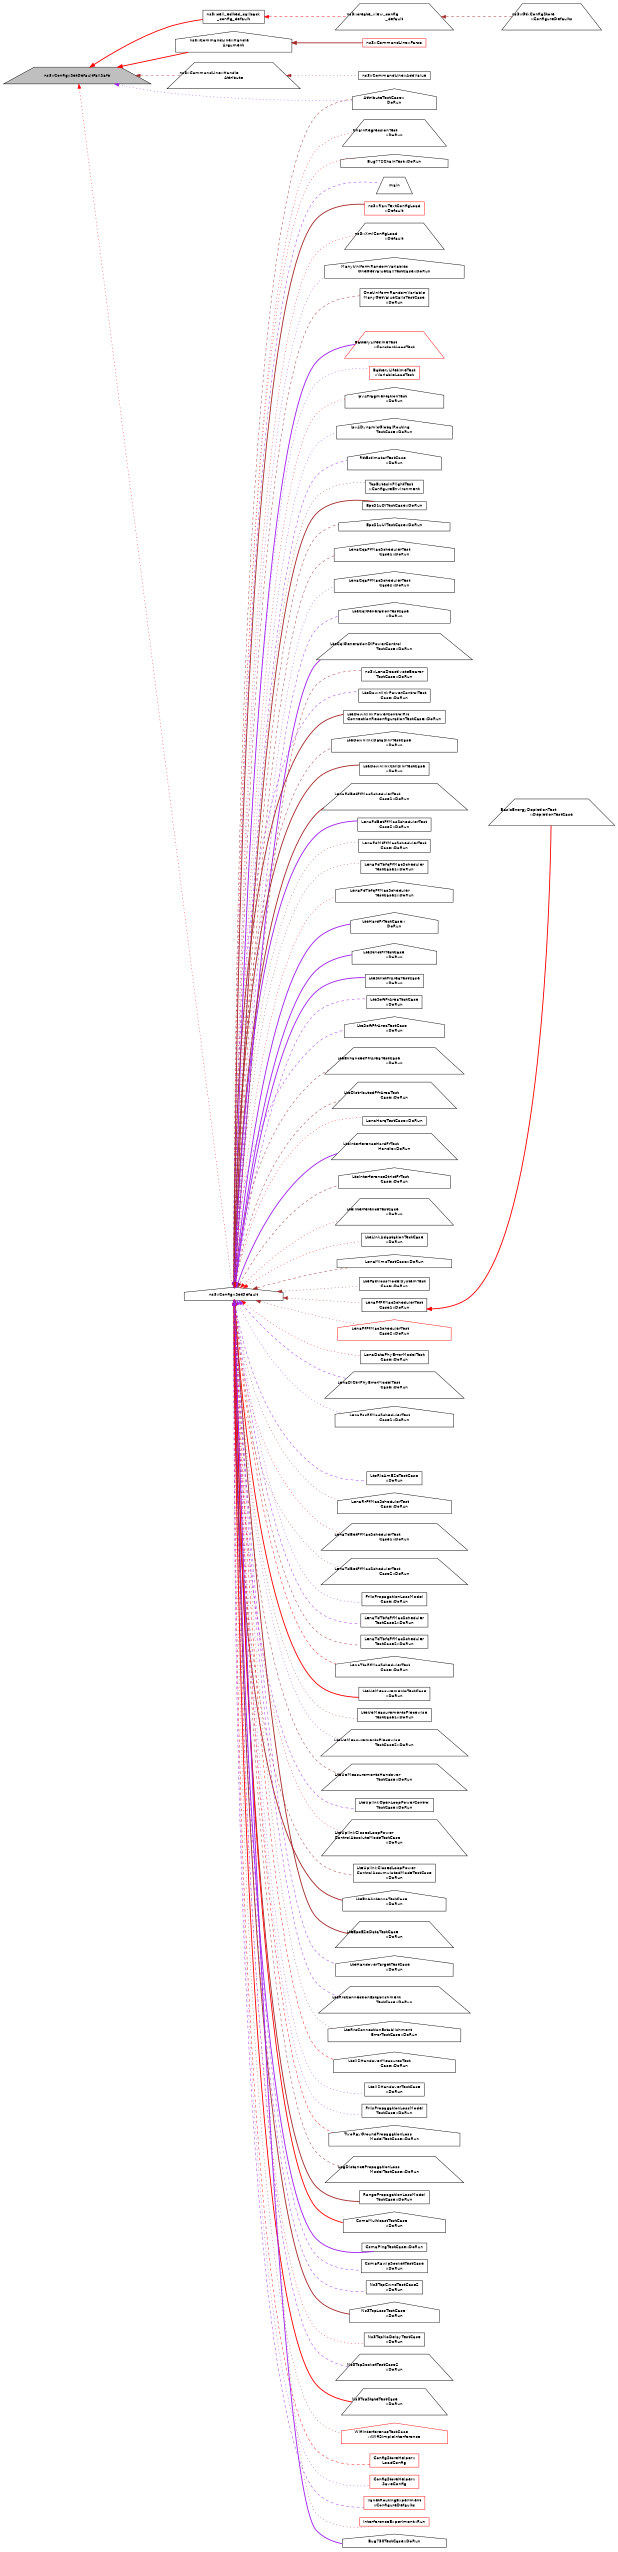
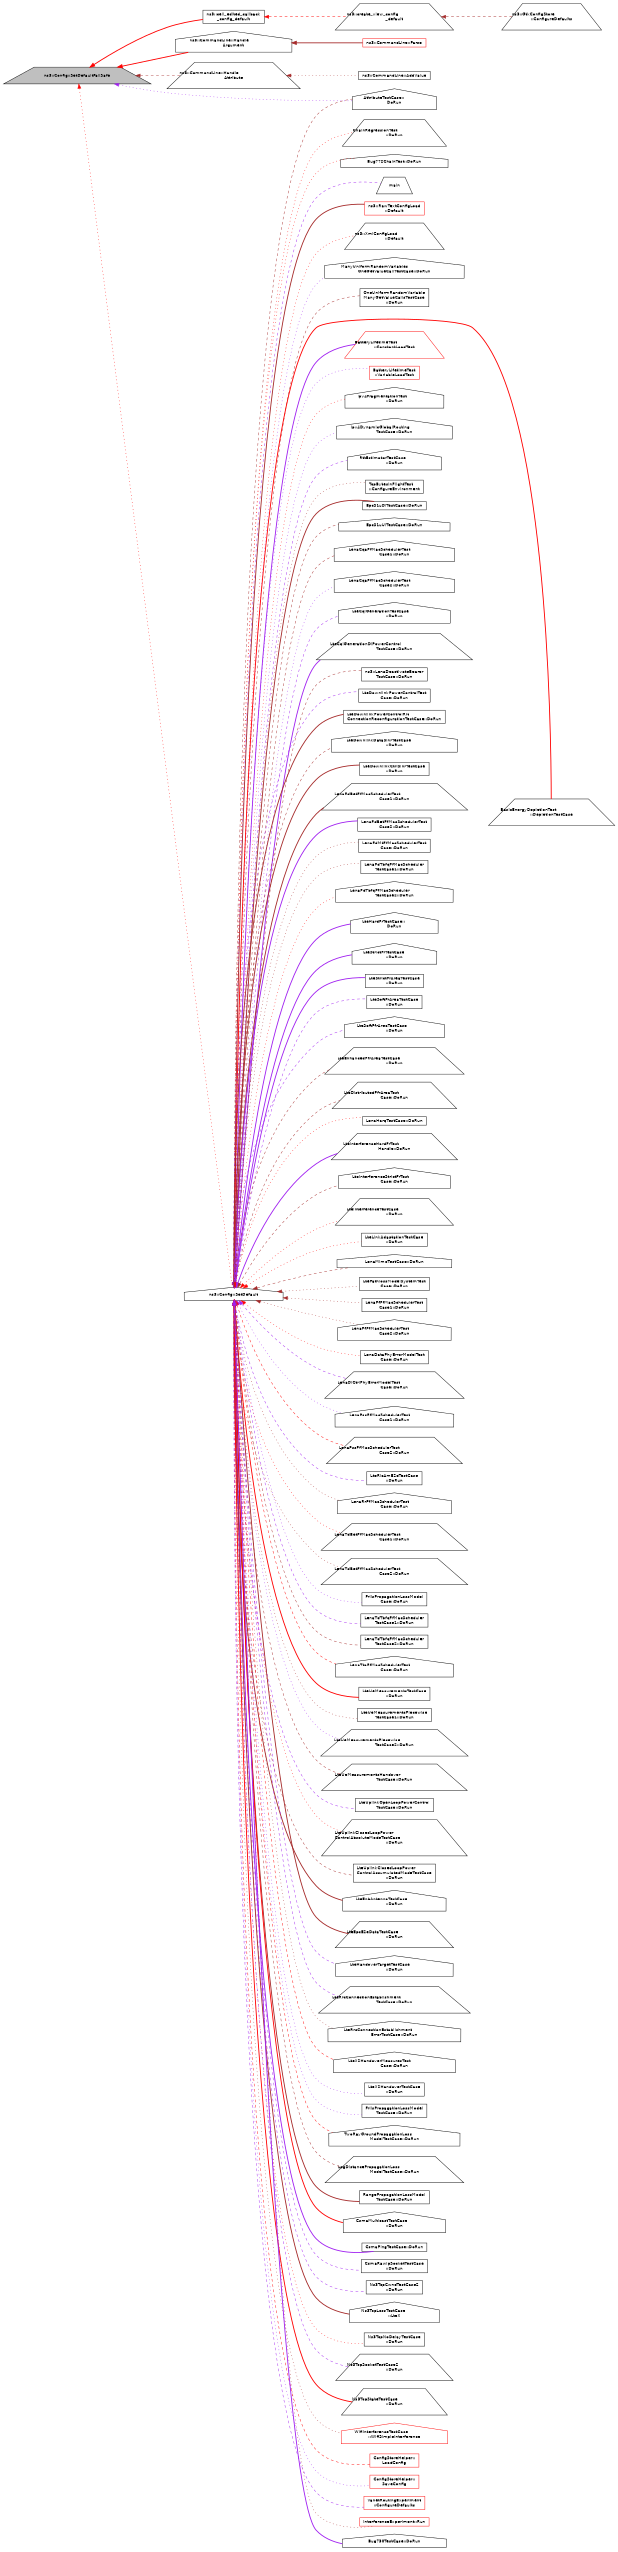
edge "BasicEnergyDepletionTest ::DepletionTestCase" -> "LenaPfFfMacSchedulerTest Case1::DoRun": now "BasicEnergyDepletionTest ::DepletionTestCase" -> "ns3::Config::SetDefault"
node "LenaPfFfMacSchedulerTest Case2::DoRun": color red -> black
node "LenaPssFfMacSchedulerTest Case2::DoRun": added
node "Ns3TcpLossTestCase ::DoRun": label "Ns3TcpLossTestCase ::DoRun" -> "Ns3TcpLossTestCase ::LteX"
